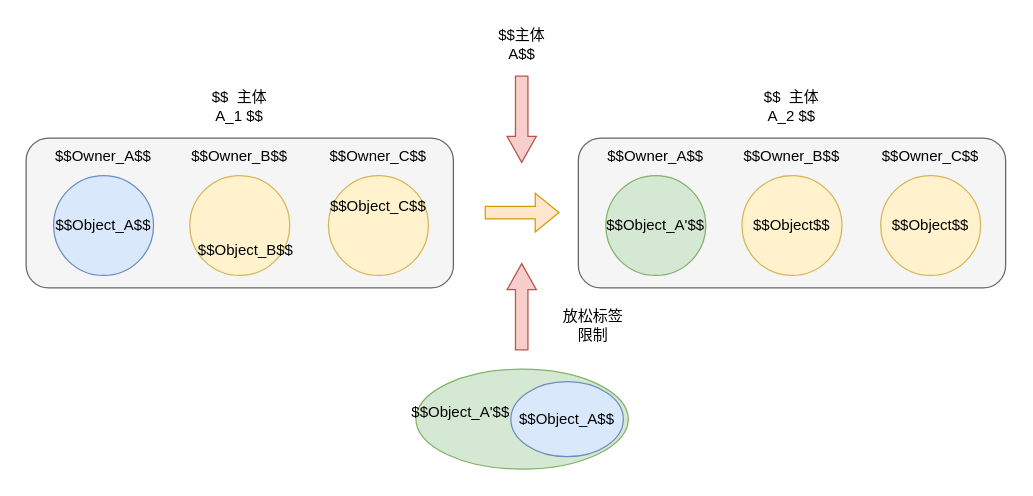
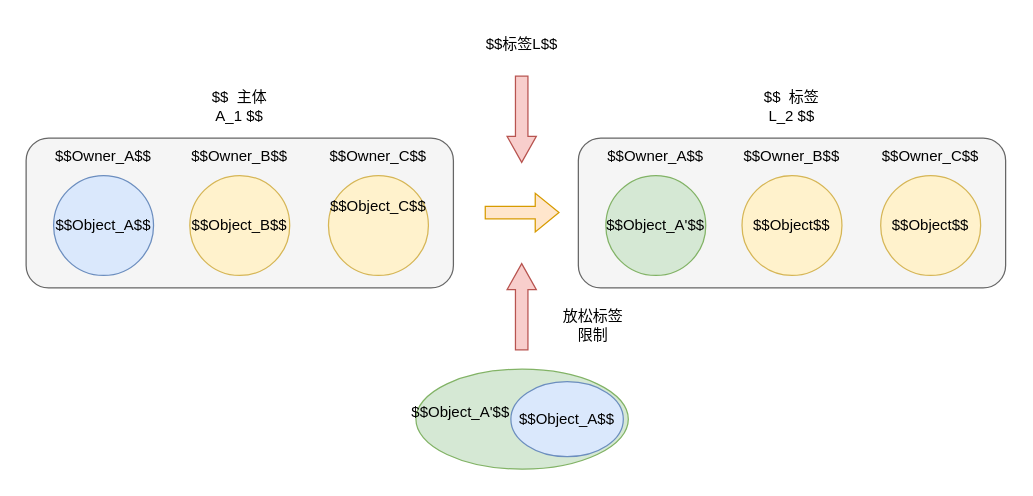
node "$$主体A$$": label "$$主体A$$" -> "$$标签L$$"
node "$$ 主体A_2 $$": label "$$ 主体A_2 $$" -> "$$ 标签L_2 $$"
node "$$Object_B$$": moved (246, 251) -> (239, 226)
